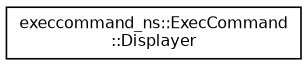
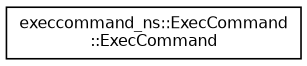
node "execcommand_ns::ExecCommand ::Displayer": label "execcommand_ns::ExecCommand ::Displayer" -> "execcommand_ns::ExecCommand ::ExecCommand"
